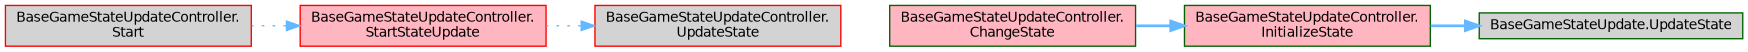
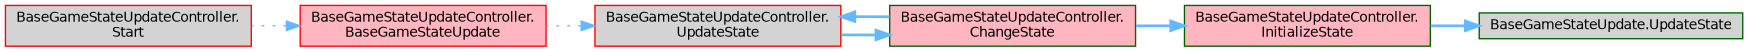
edge "BaseGameStateUpdateController. ChangeState" -> "BaseGameStateUpdateController. UpdateState": added
node "BaseGameStateUpdateController. StartStateUpdate": label "BaseGameStateUpdateController. StartStateUpdate" -> "BaseGameStateUpdateController. BaseGameStateUpdate"
edge "BaseGameStateUpdateController. UpdateState" -> "BaseGameStateUpdateController. ChangeState": added
